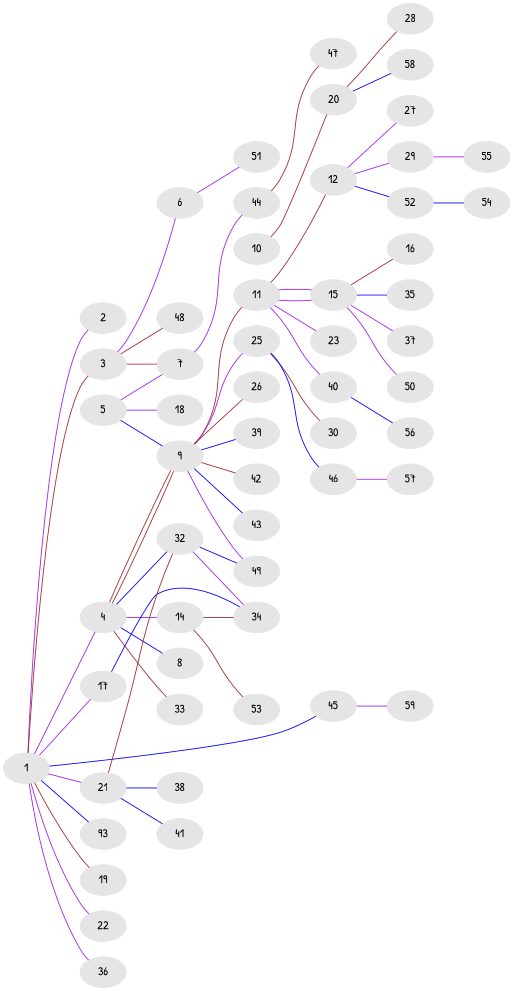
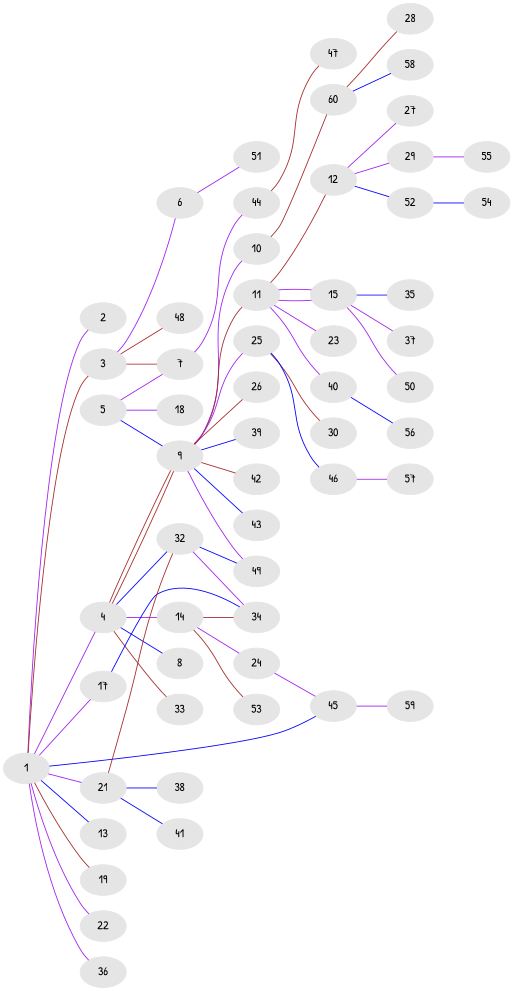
node "20": label "20" -> "60"
node "16": removed
edge "10" -- "9": added
node "24": added
node "93": label "93" -> "13"
